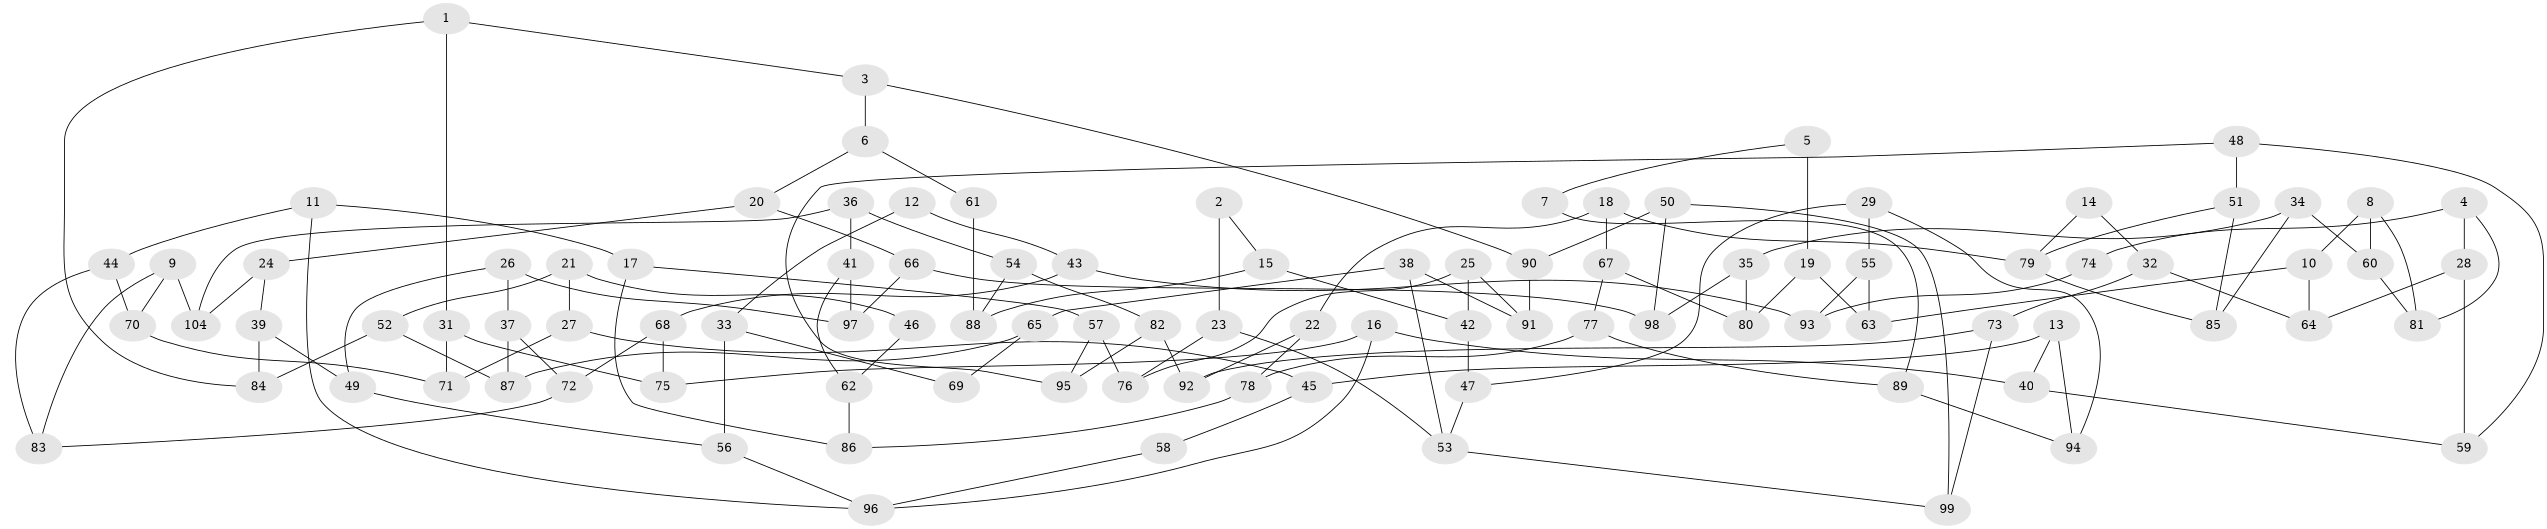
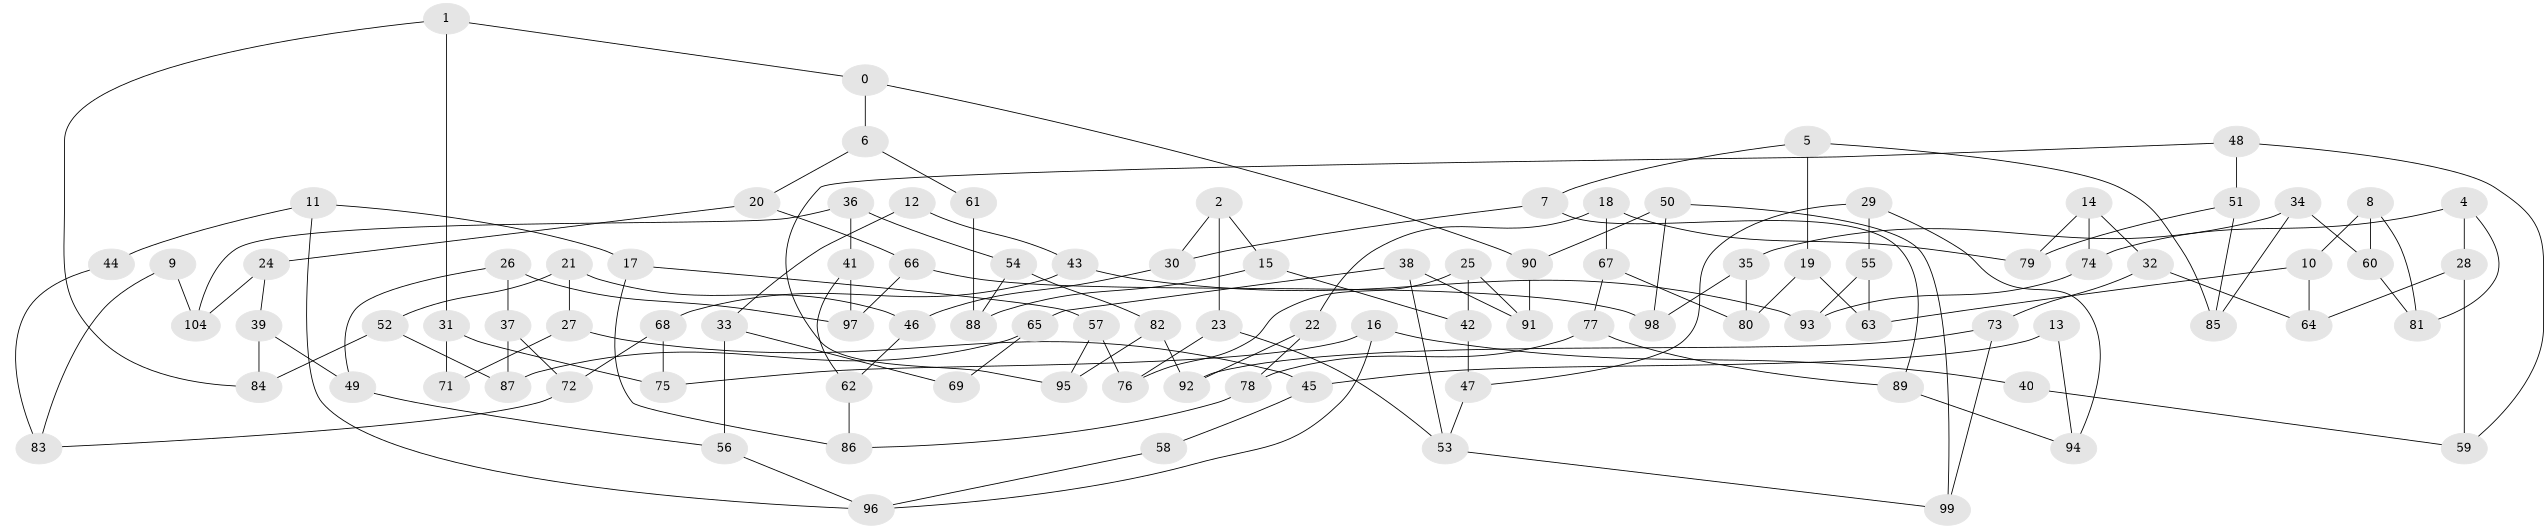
node "3": label "3" -> "0"
edge "14" -- "74": added
node "30": added
edge "79" -- "85": now "5" -- "85"
node "70": removed
edge "13" -- "40": removed
